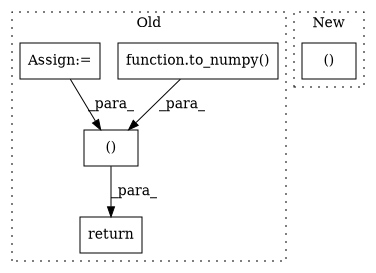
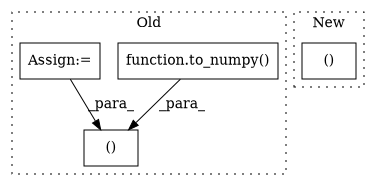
node "return": removed
